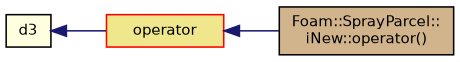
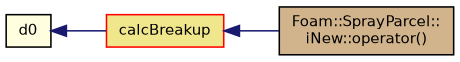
node "d3": label "d3" -> "d0"
node "operator": label "operator" -> "calcBreakup"
